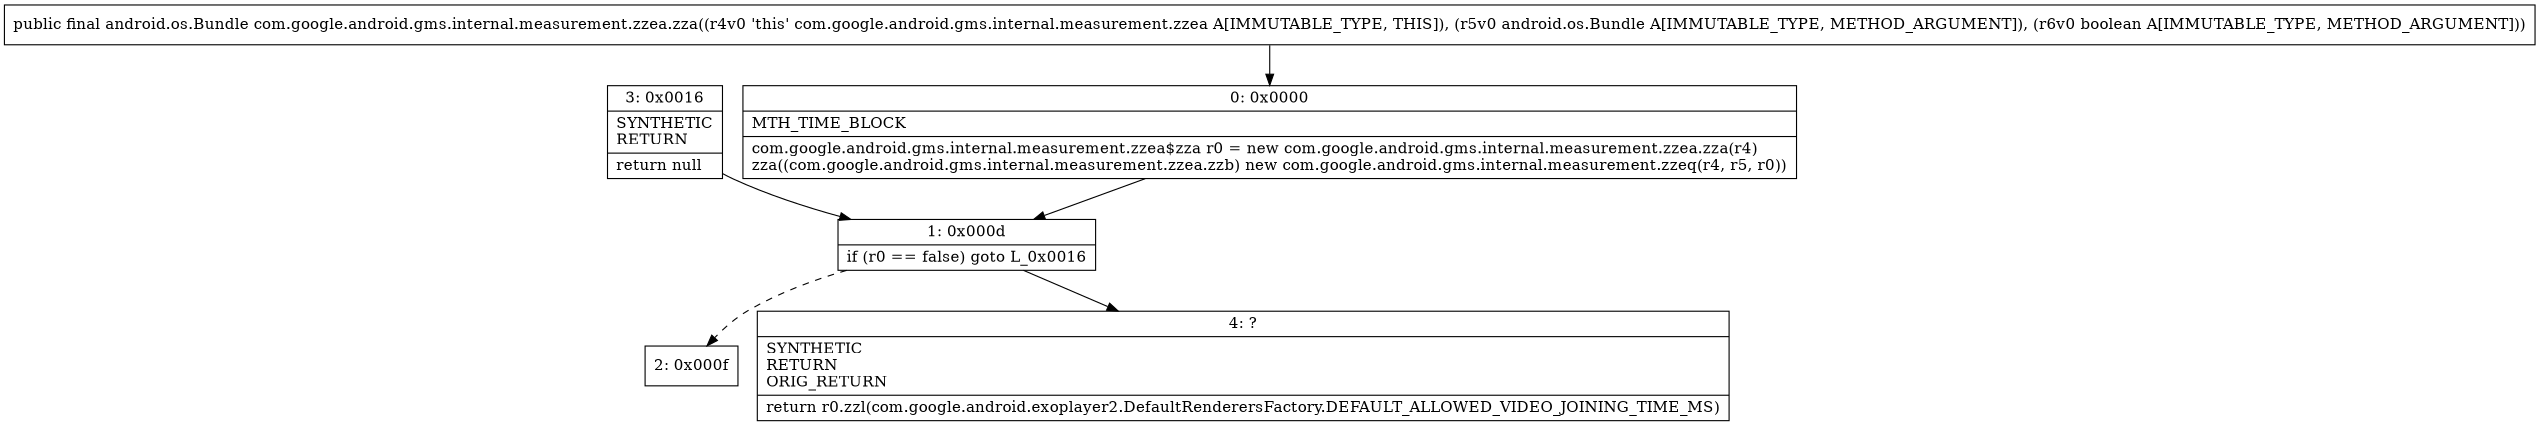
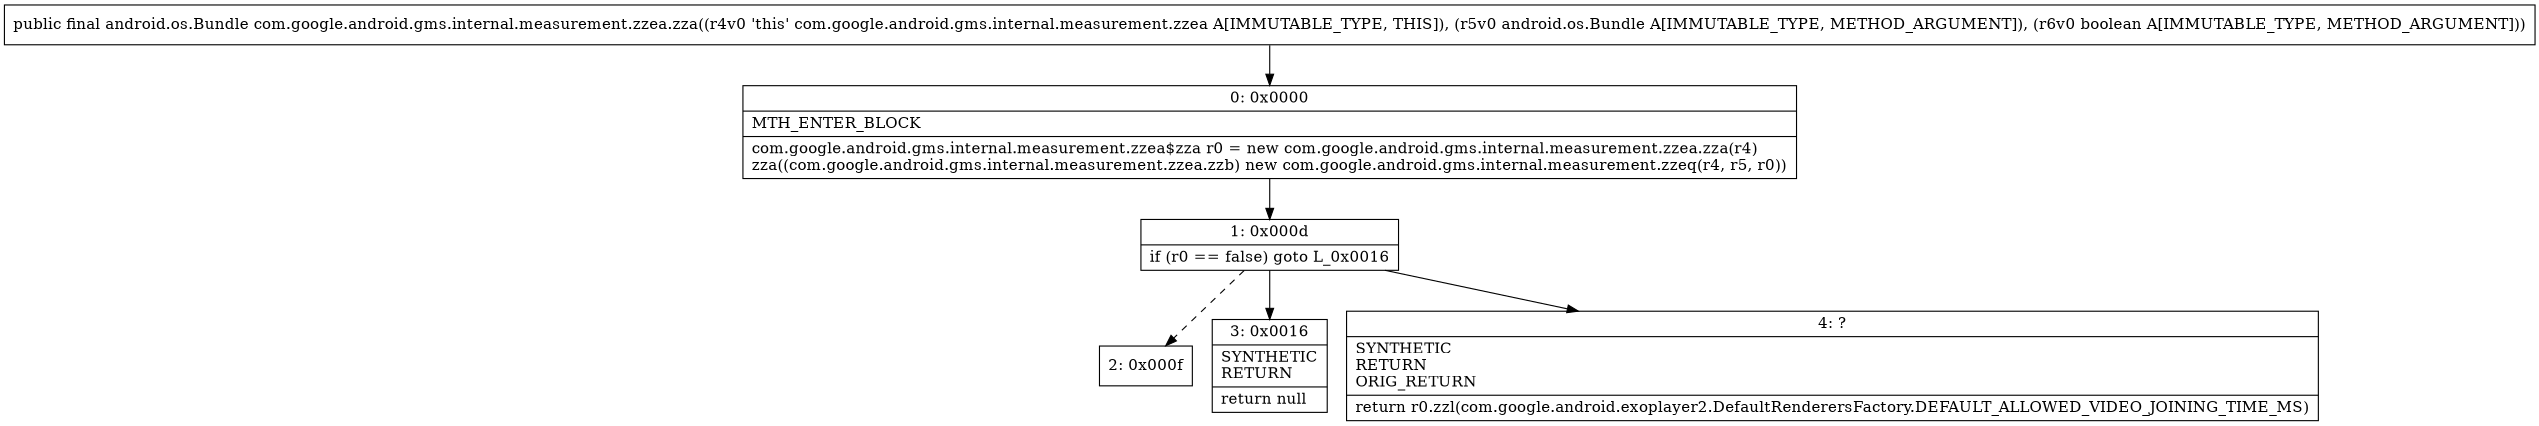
node "0: 0x0000": text "MTH_TIME_BLOCK" -> "MTH_ENTER_BLOCK"
edge "3: 0x0016" -> "1: 0x000d": reversed
